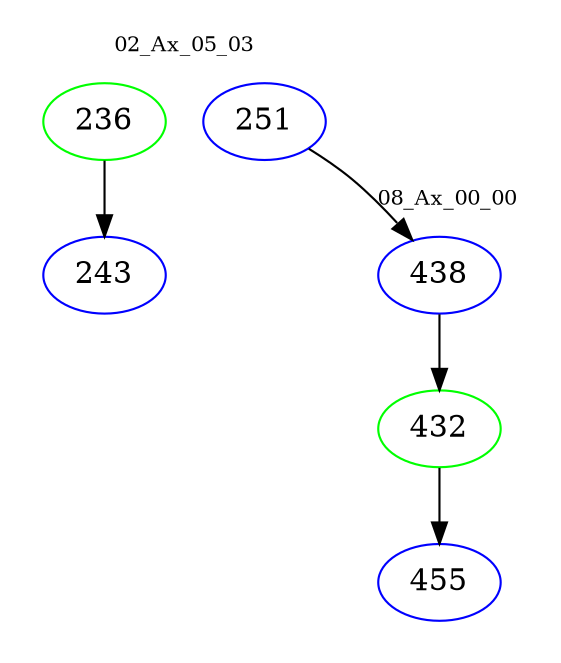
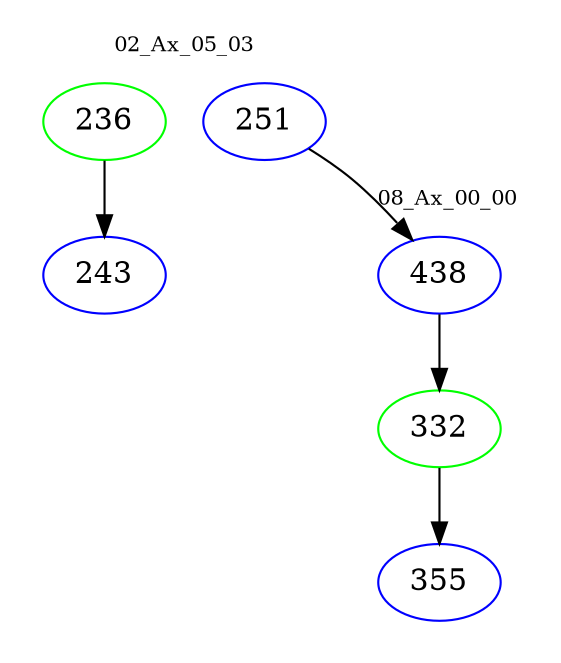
node "432": label "432" -> "332"
node "455": label "455" -> "355"
